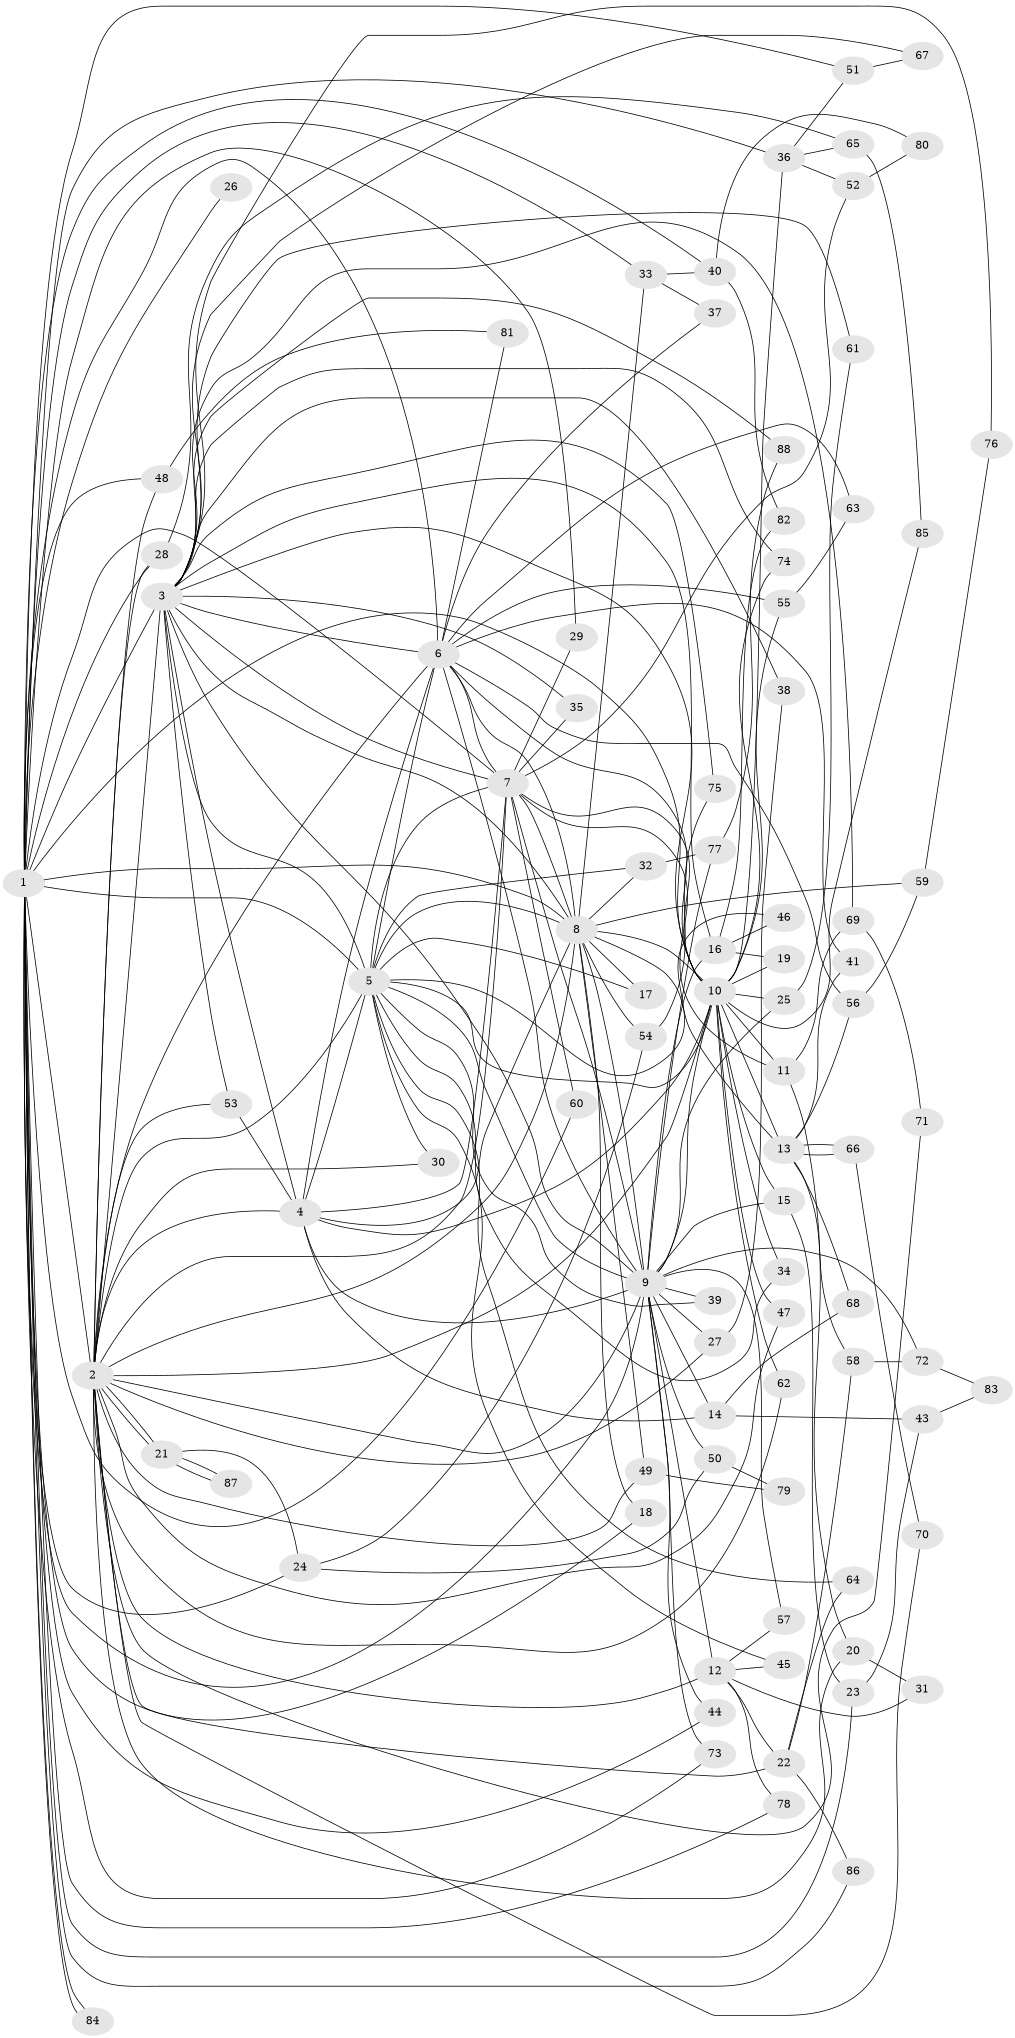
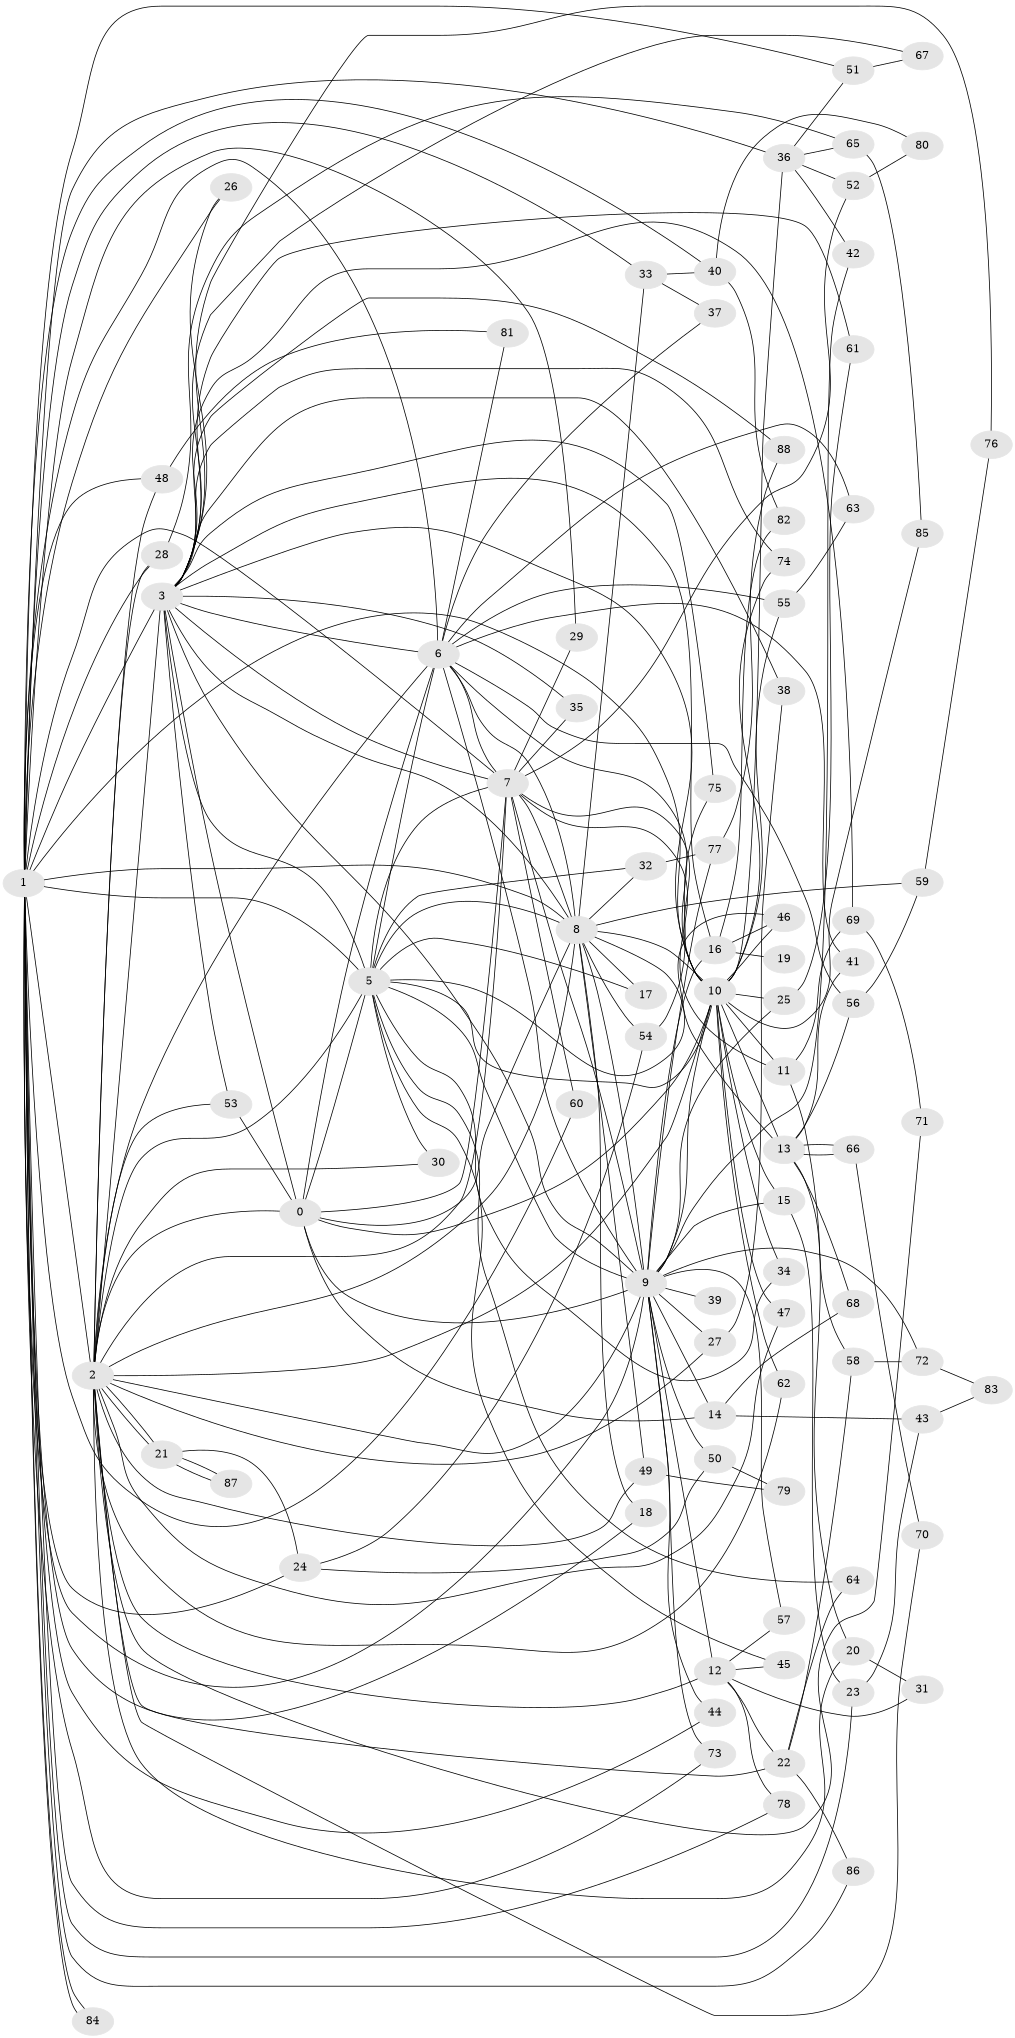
node "42": added
edge "26" -- "3": added
edge "19" -- "10": now "46" -- "10"
edge "5" -- "39": removed
node "4": label "4" -> "0"
